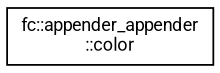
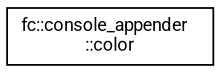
node "fc::appender_appender ::color": label "fc::appender_appender ::color" -> "fc::console_appender ::color"
